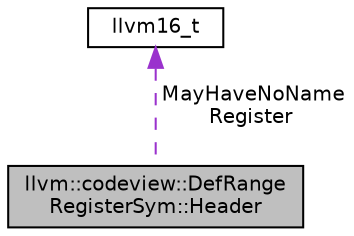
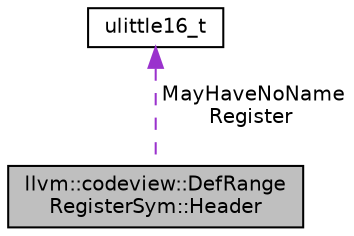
node "llvm16_t": label "llvm16_t" -> "ulittle16_t"
